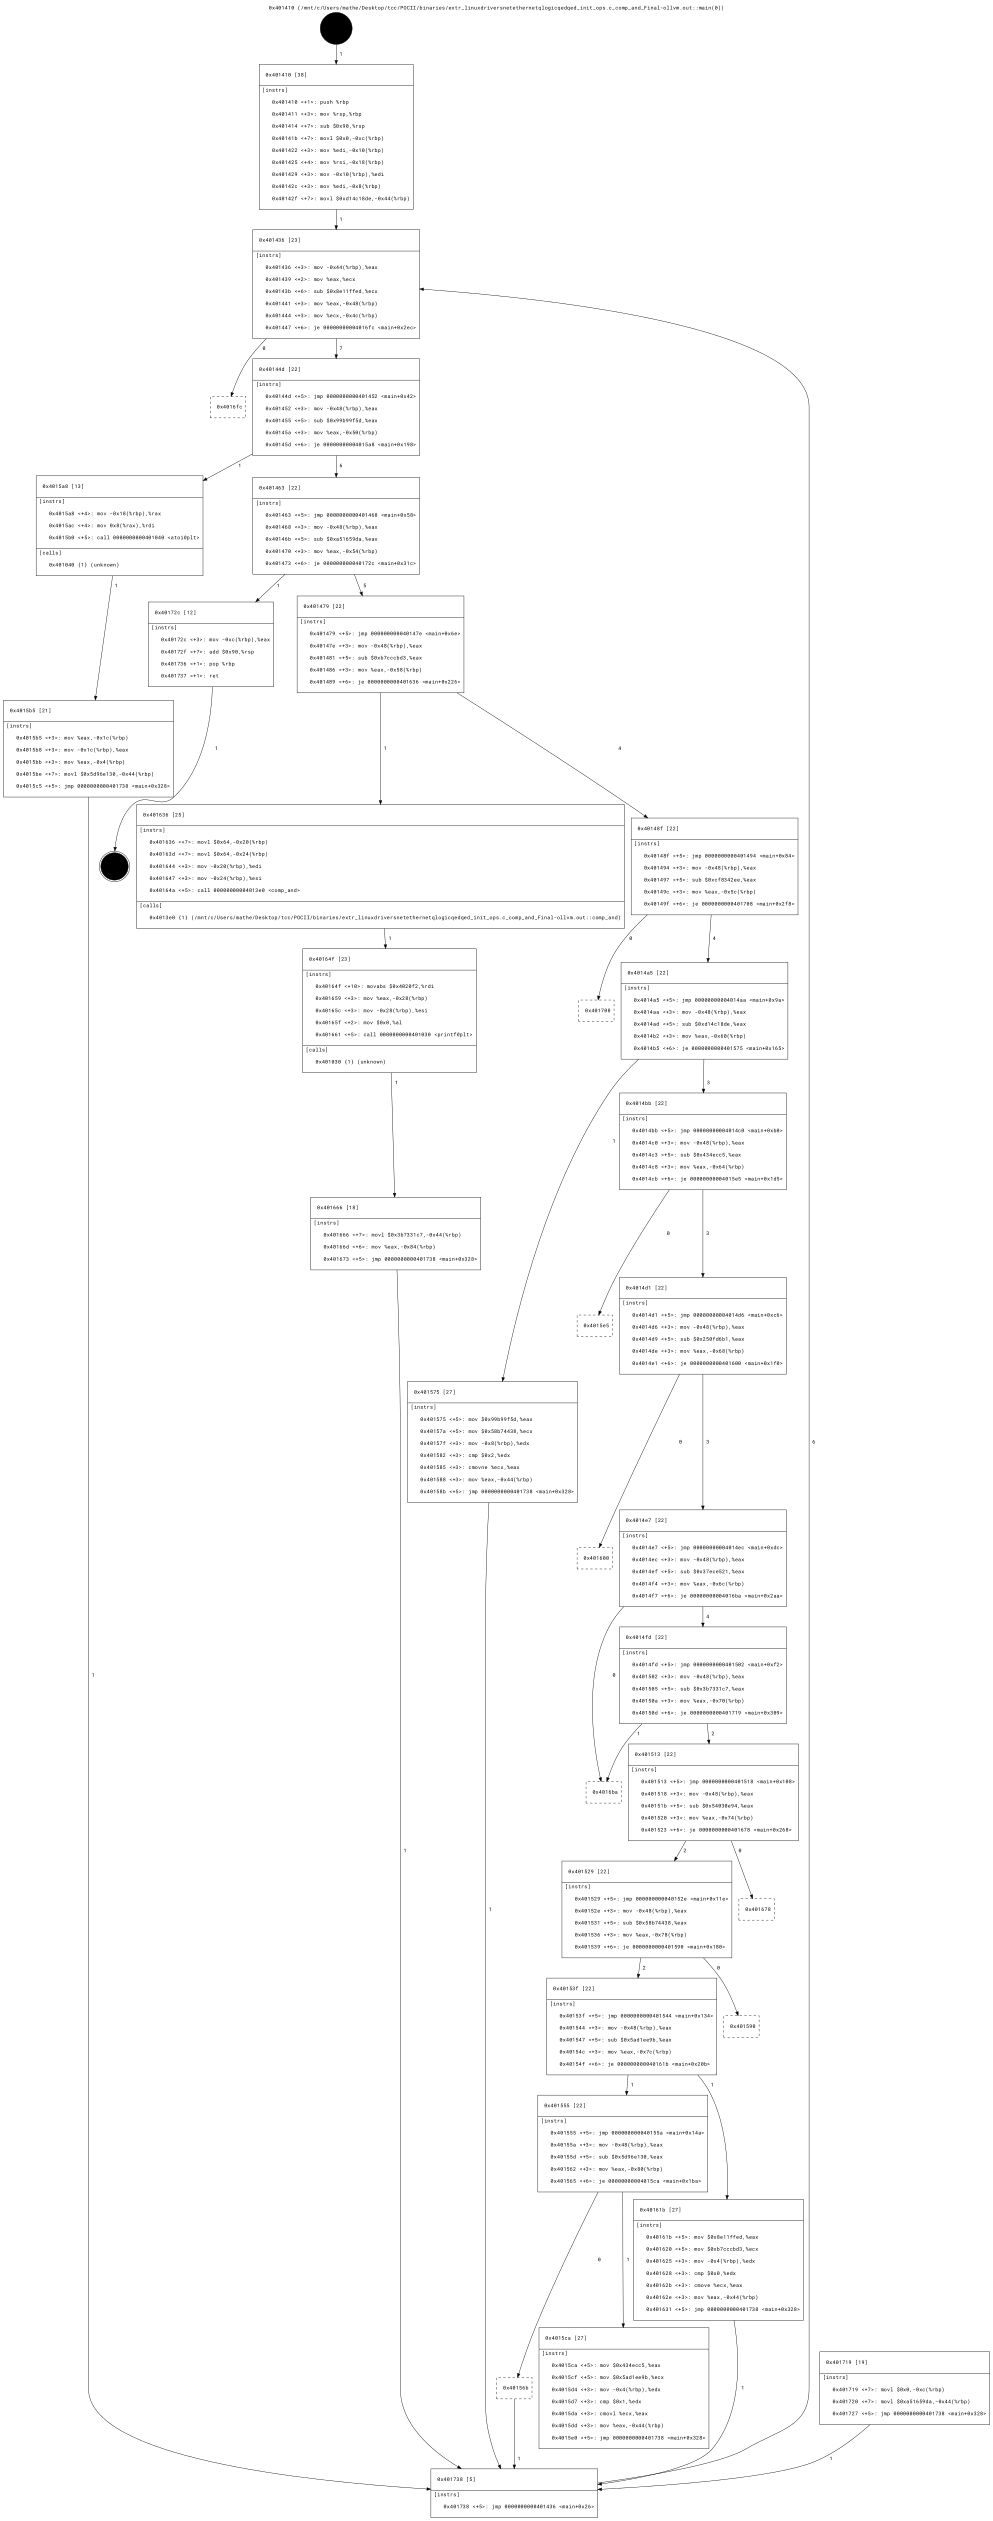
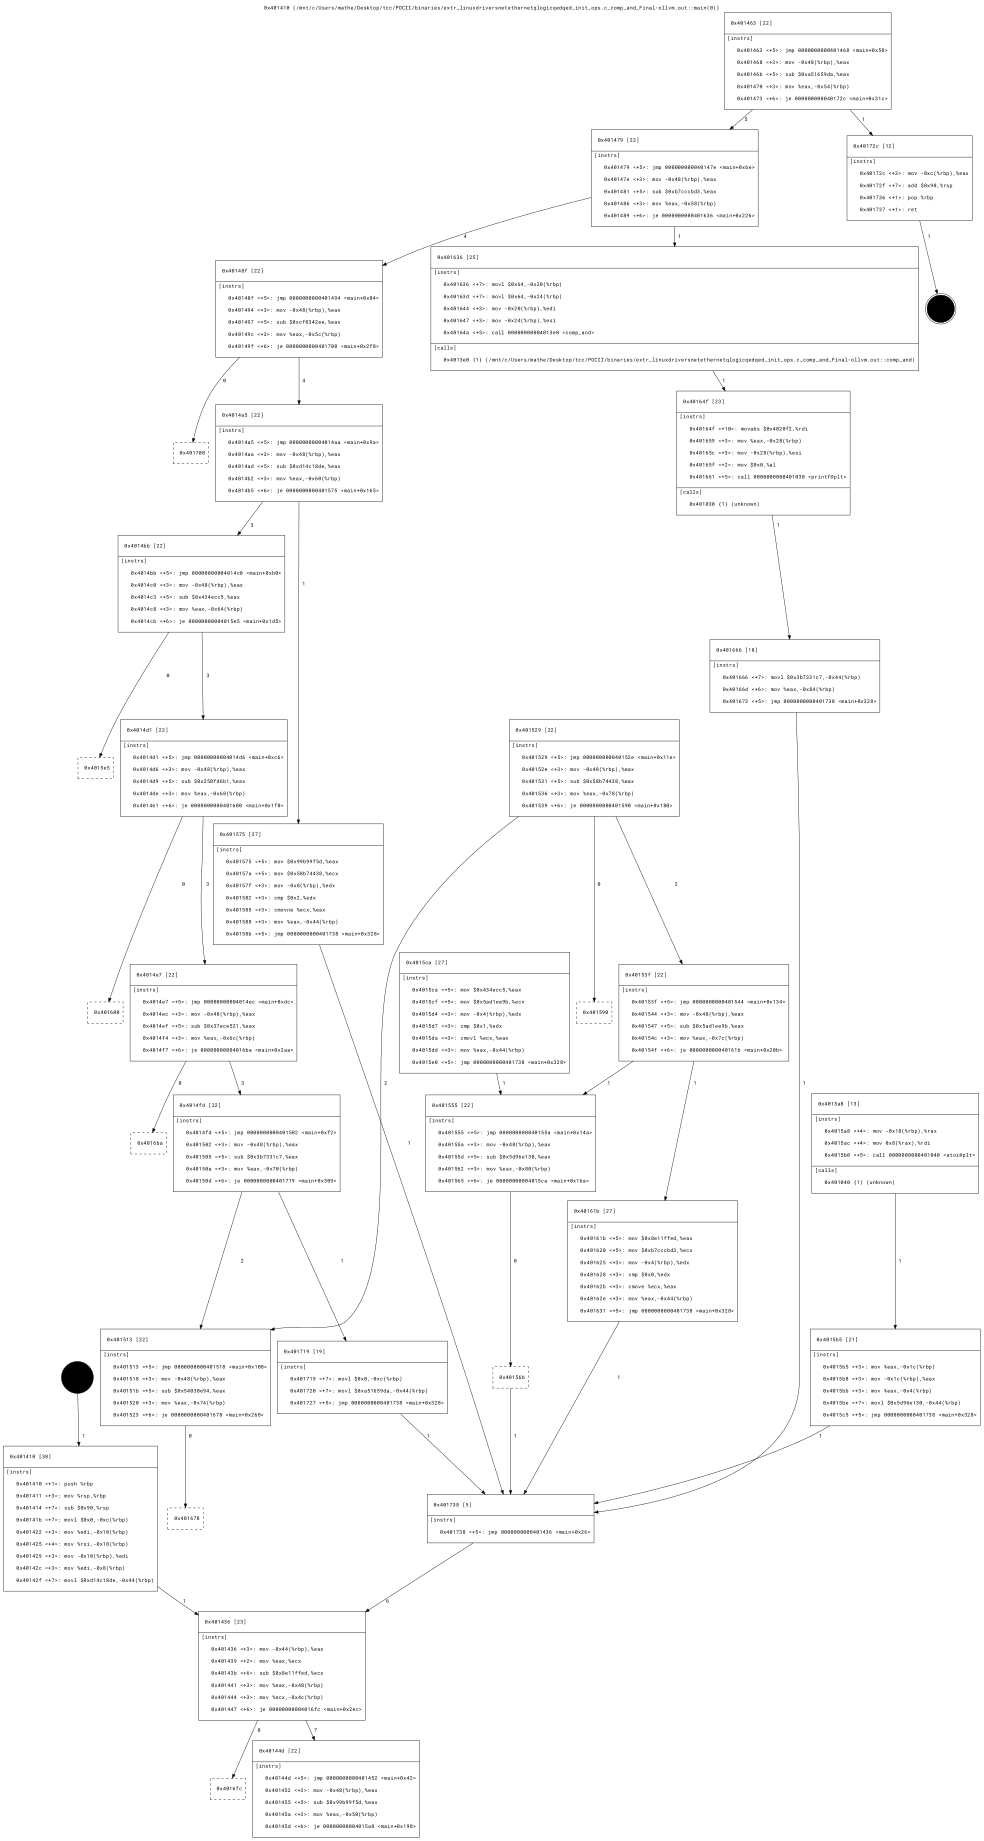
edge "0x40144d [22]" -> "0x401463 [22]": removed, label "6"
edge "0x40144d [22]" -> "0x4015a8 [13]": removed, label "1"
edge "0x4014e7 [22]" -> "0x4014fd [22]": label " 4" -> " 3"
edge "0x4014fd [22]" -> "0x4016ba": now "0x4014fd [22]" -> "0x401719 [19]"
edge "0x401513 [22]" -> "0x401529 [22]": reversed
edge "0x401555 [22]" -> "0x4015ca [27]": reversed
